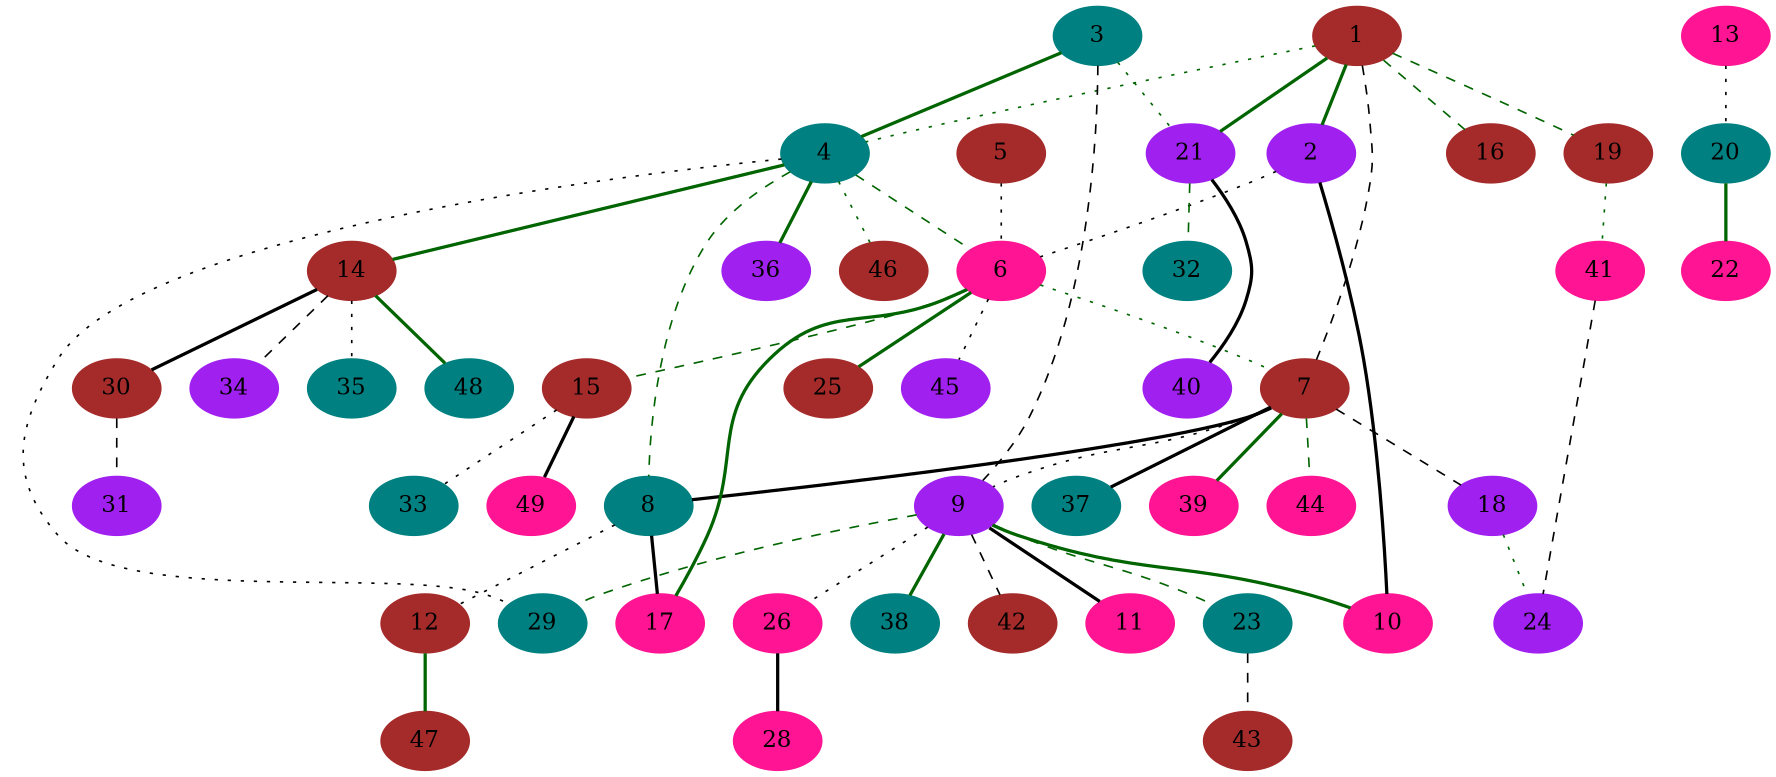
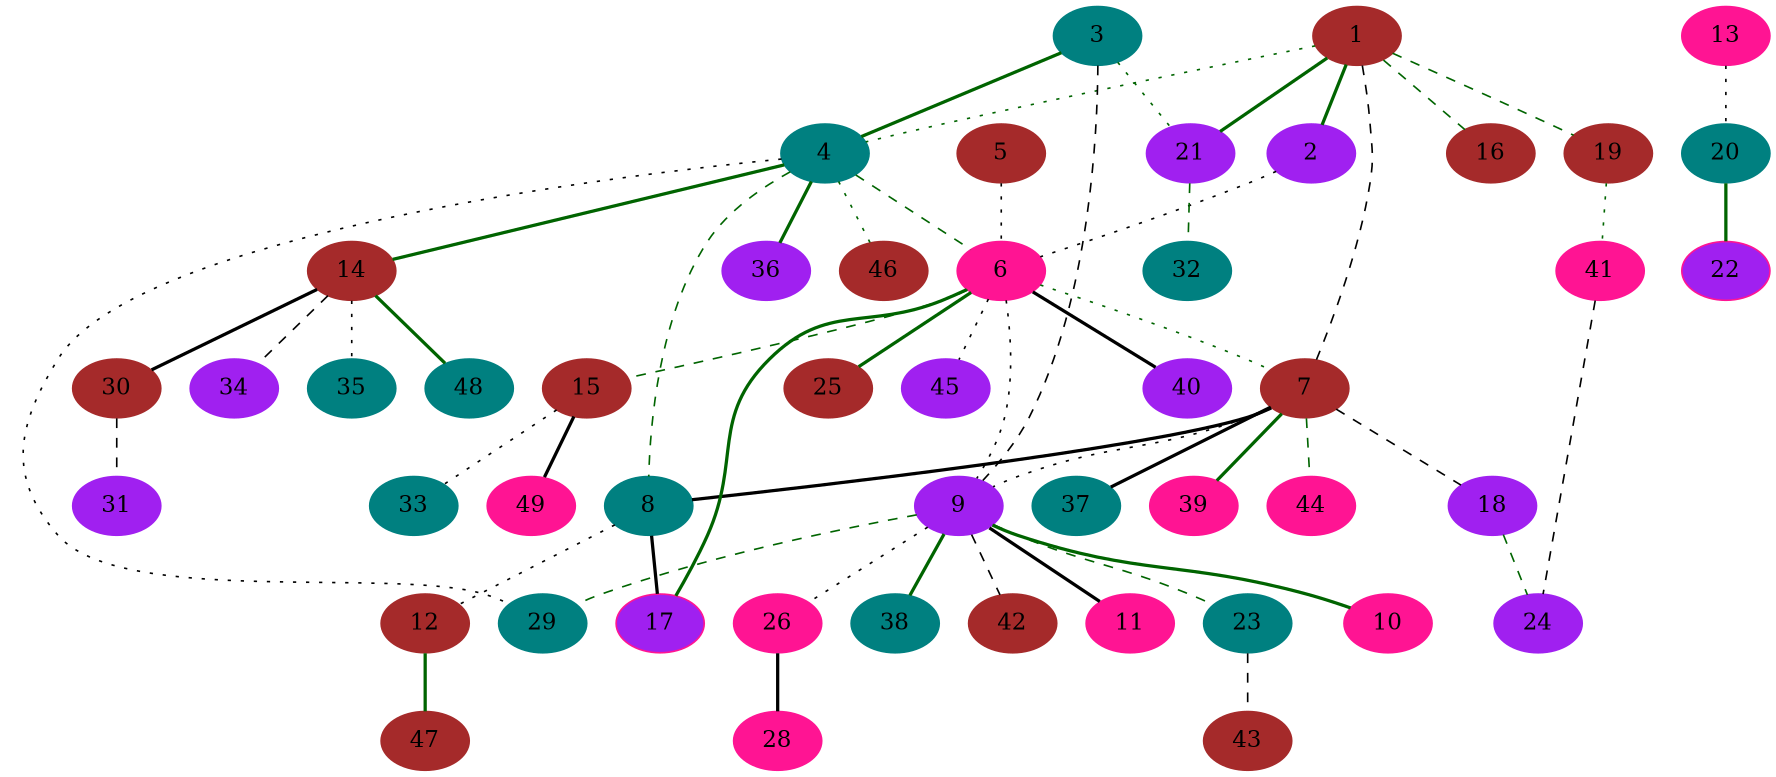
node "22": fillcolor deeppink -> purple
edge "21" -- "40": now "6" -- "40"
edge "2" -- "10": removed
edge "6" -- "9": added
edge "18" -- "24": style dotted -> dashed
node "17": fillcolor deeppink -> purple
